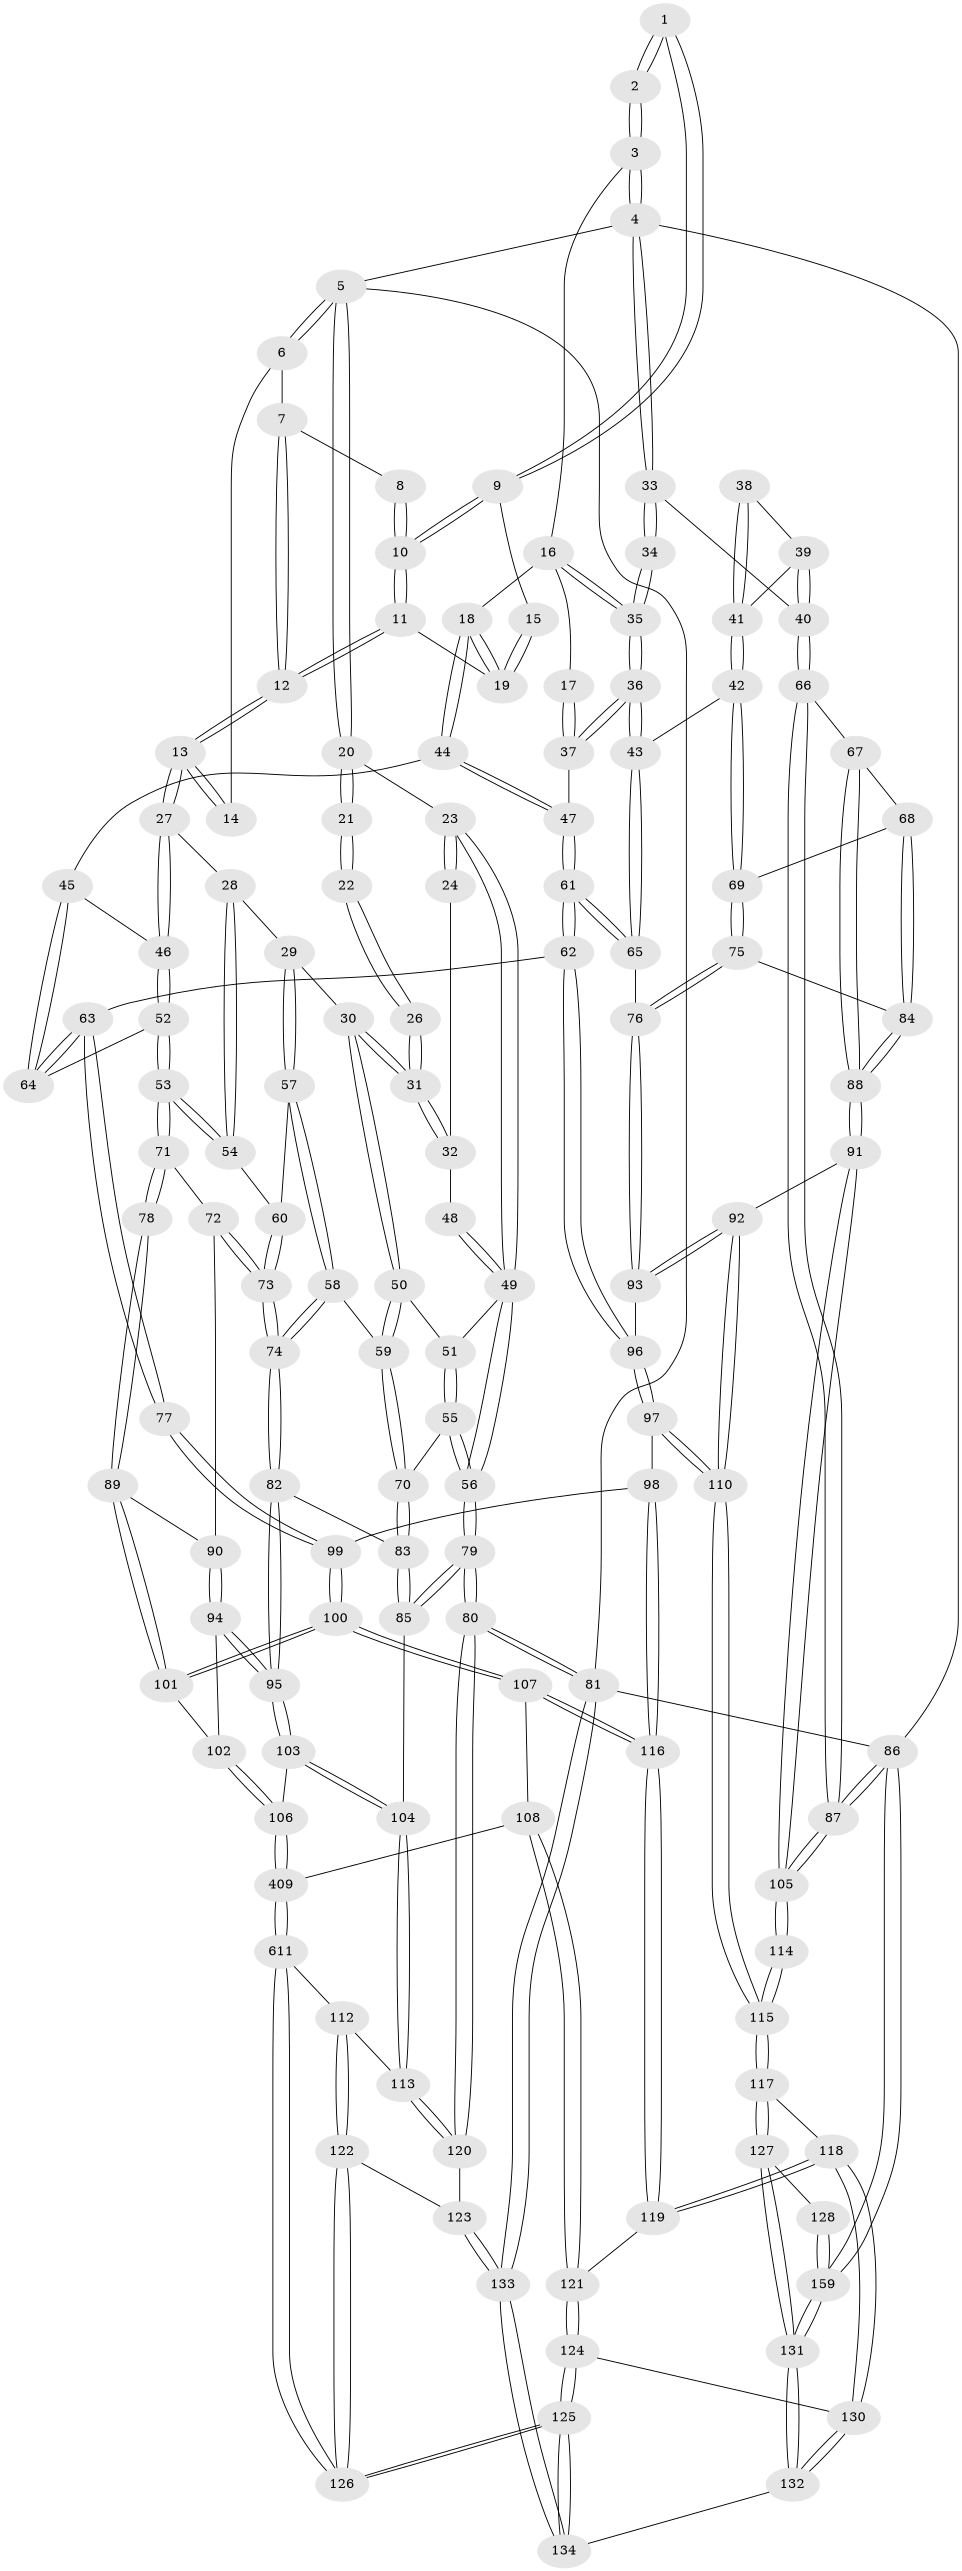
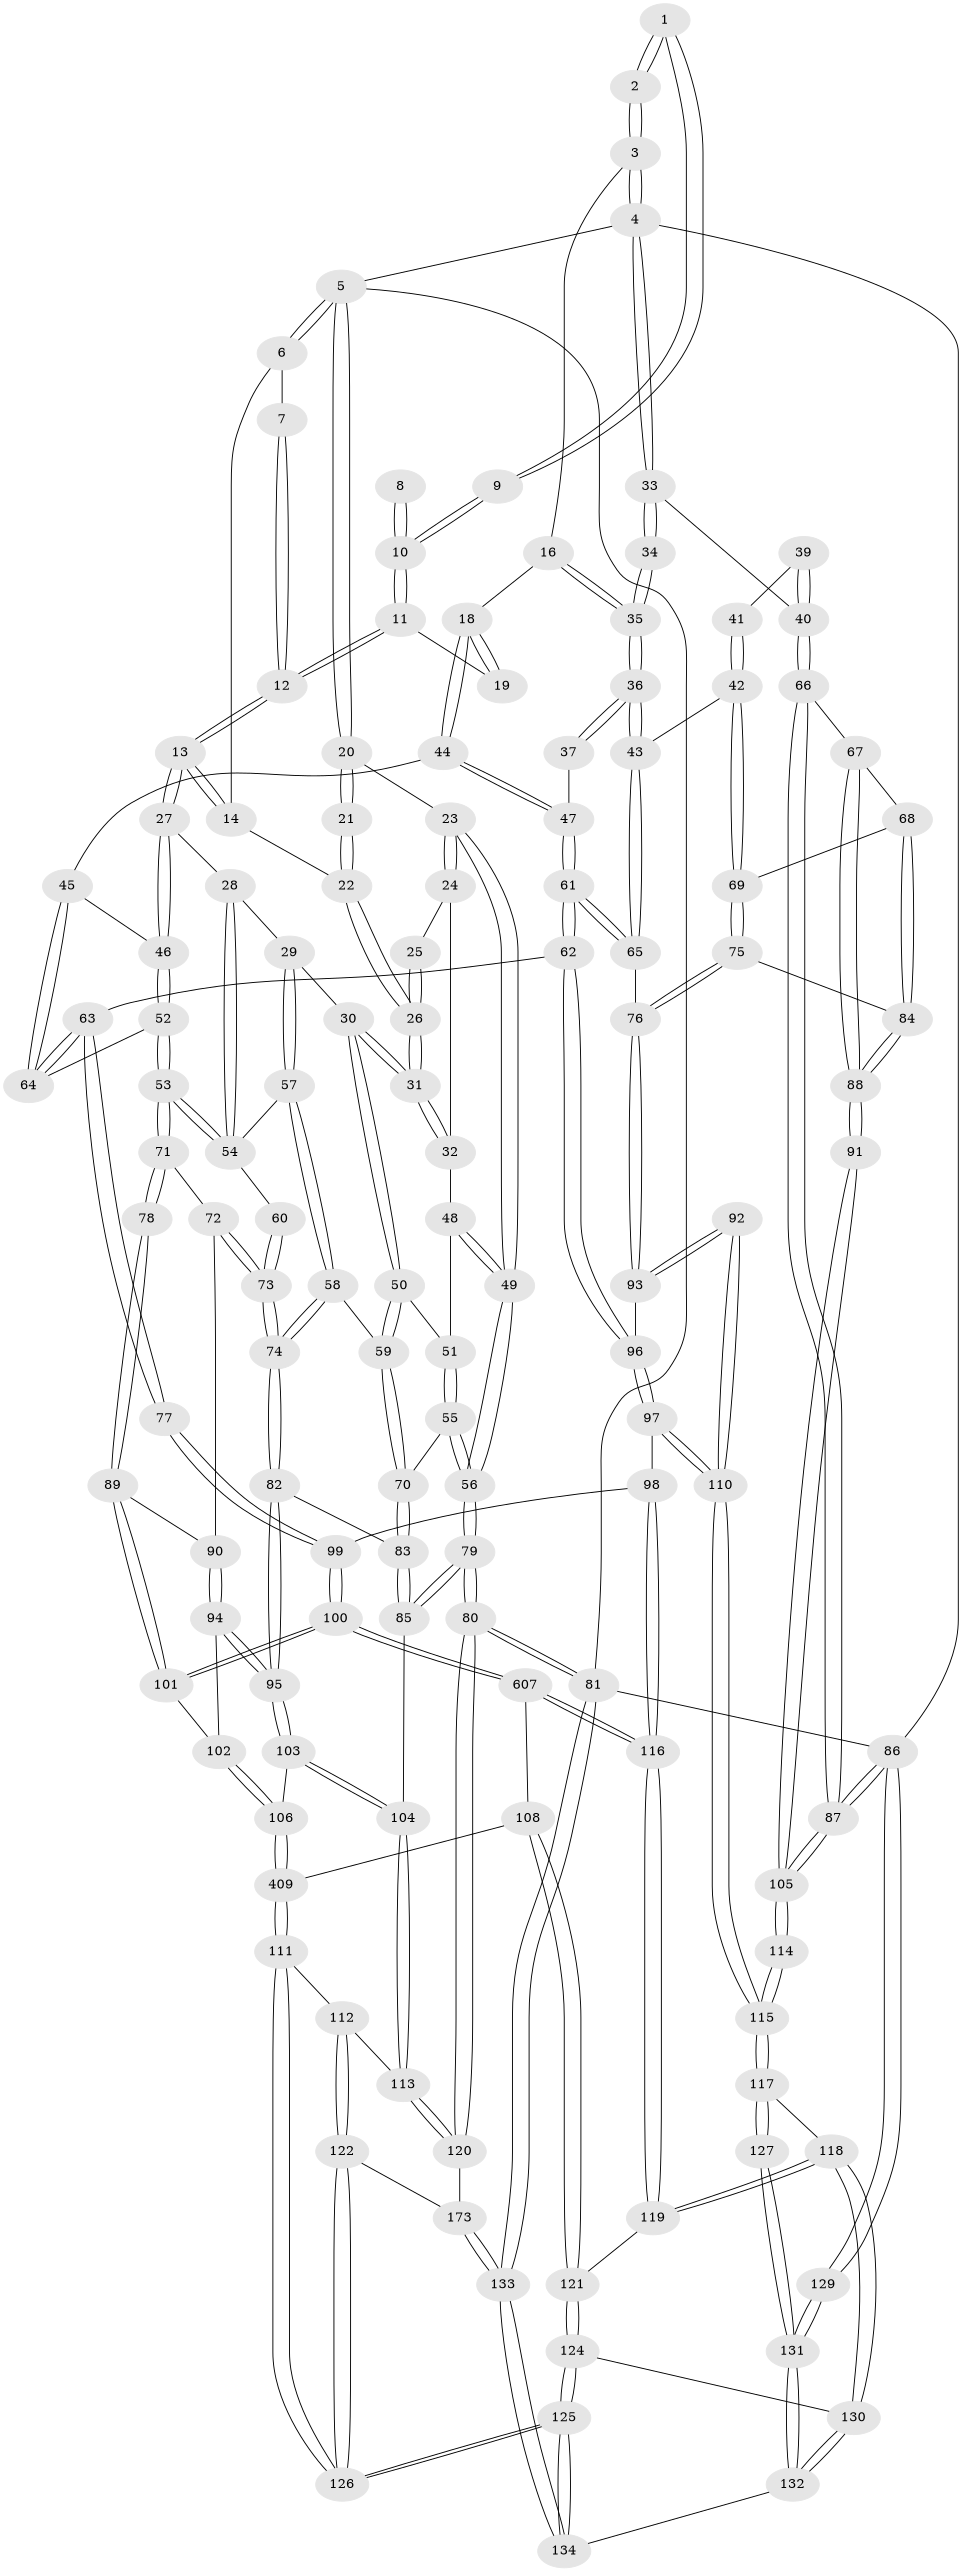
edge "7" -- "8": removed
node "38": removed
node "15": removed
node "17": removed
edge "14" -- "22": added
node "25": added
edge "57" -- "60": now "57" -- "54"
edge "91" -- "92": removed
edge "49" -- "51": now "48" -- "51"
node "107": label "107" -> "607"
node "611": label "611" -> "111"
node "123": label "123" -> "173"
node "128": removed
node "159": label "159" -> "129"
